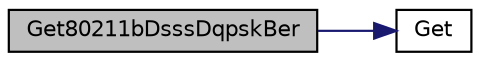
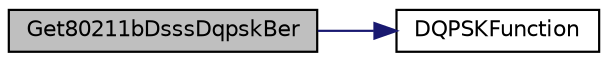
node "Get": label "Get" -> "DQPSKFunction"
